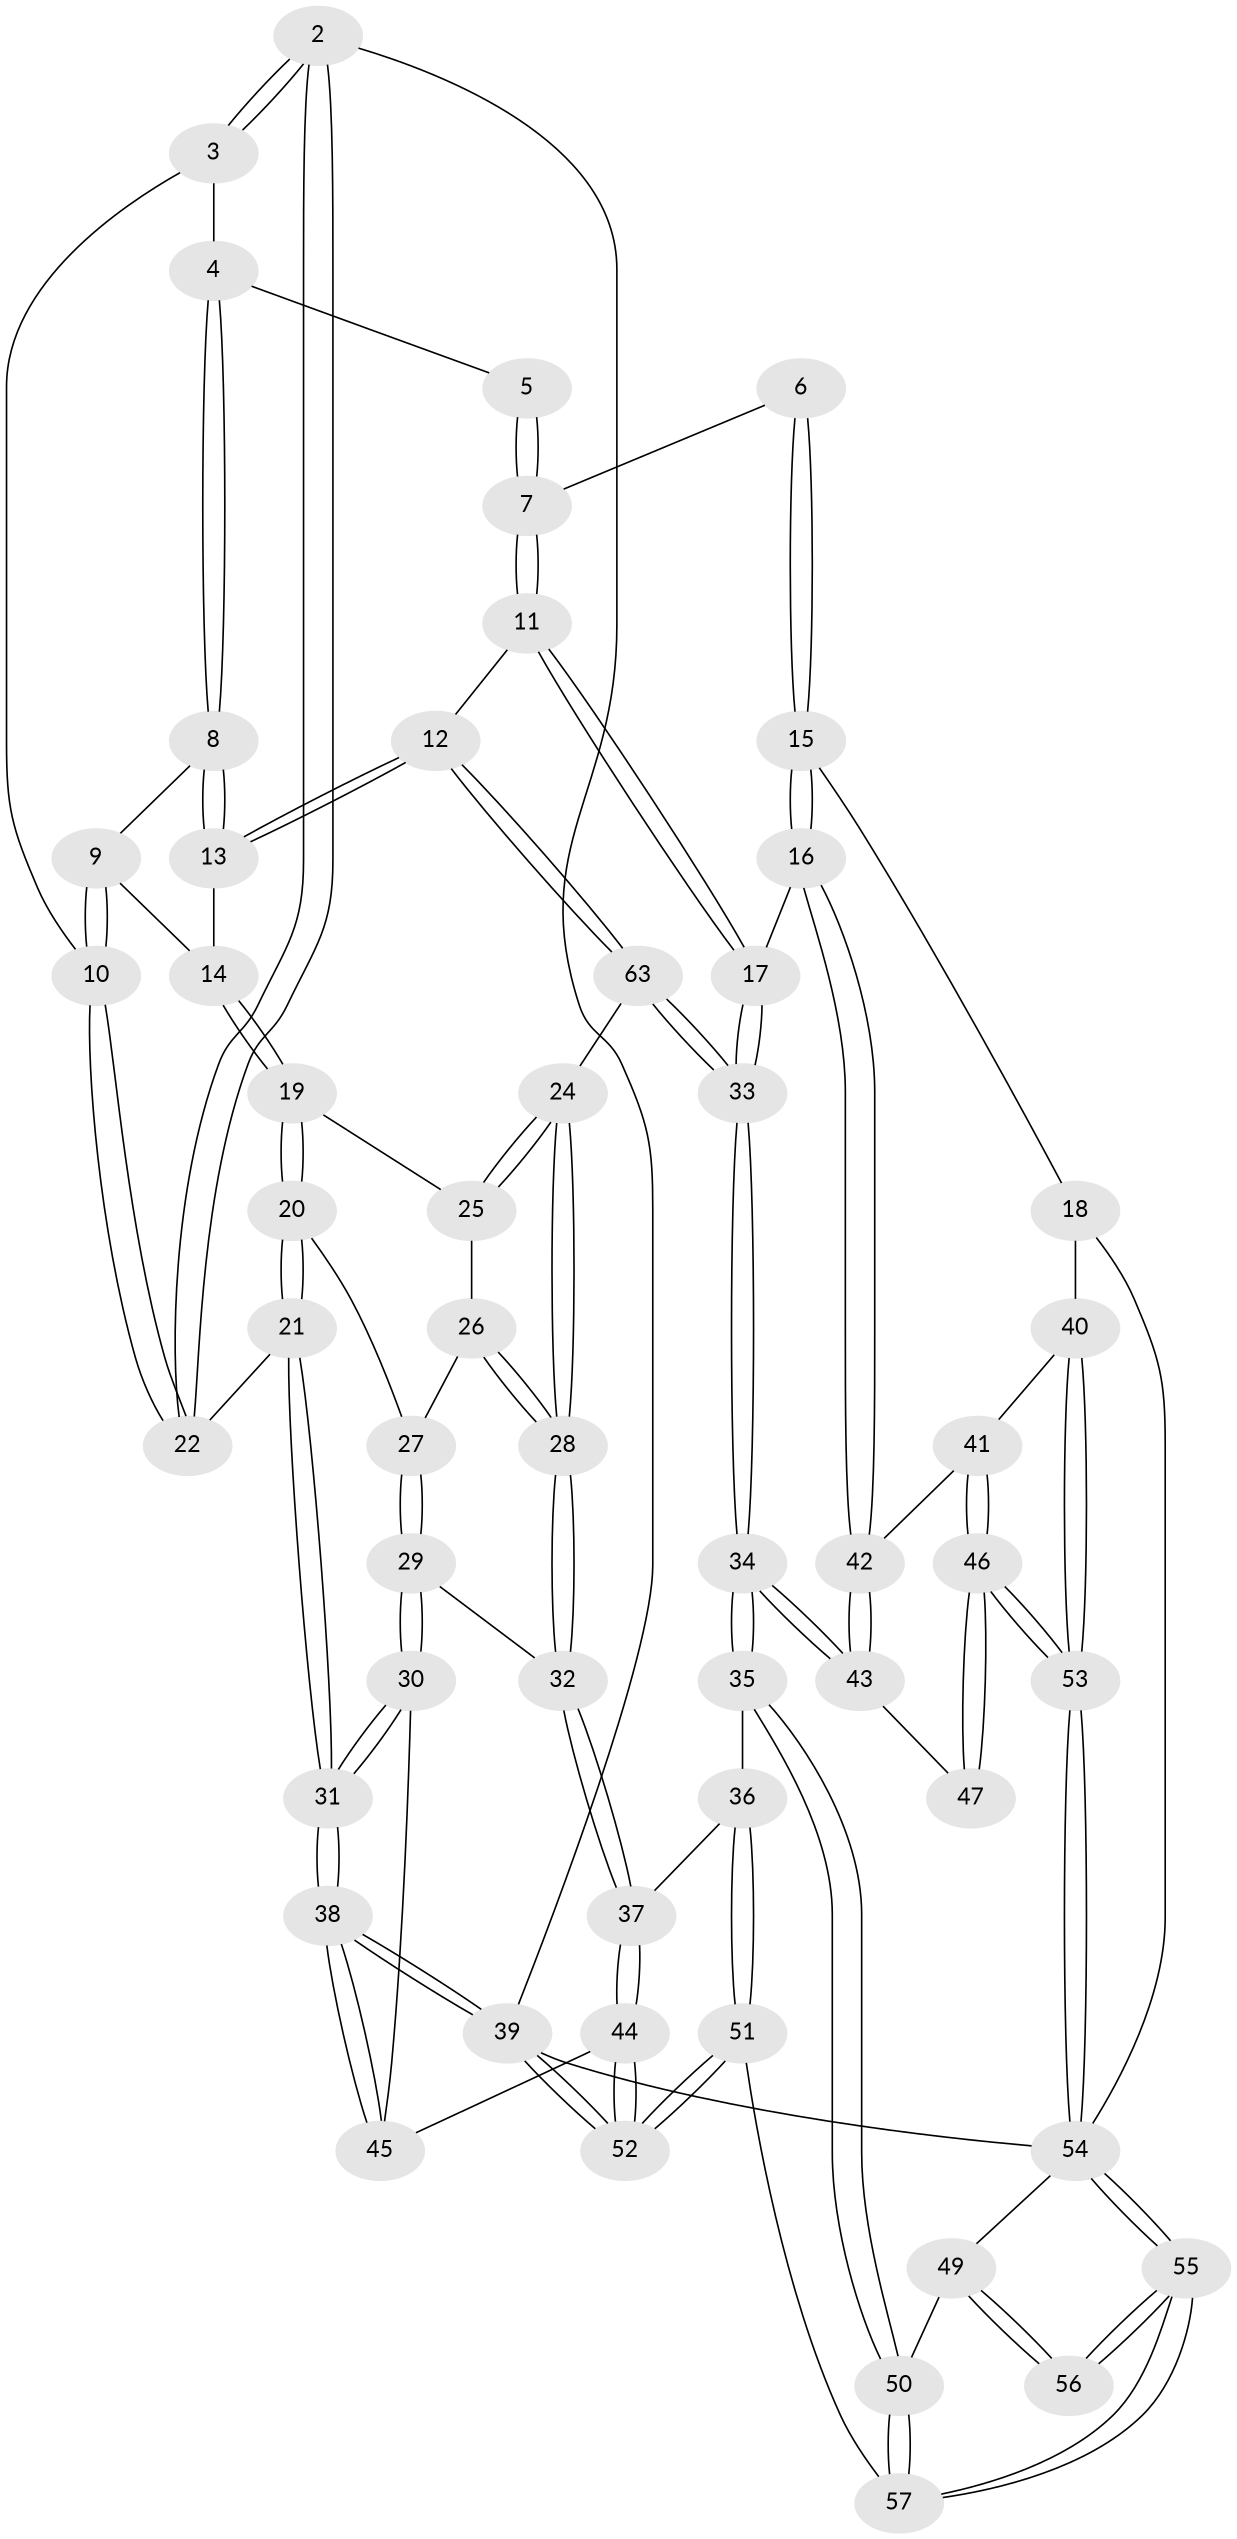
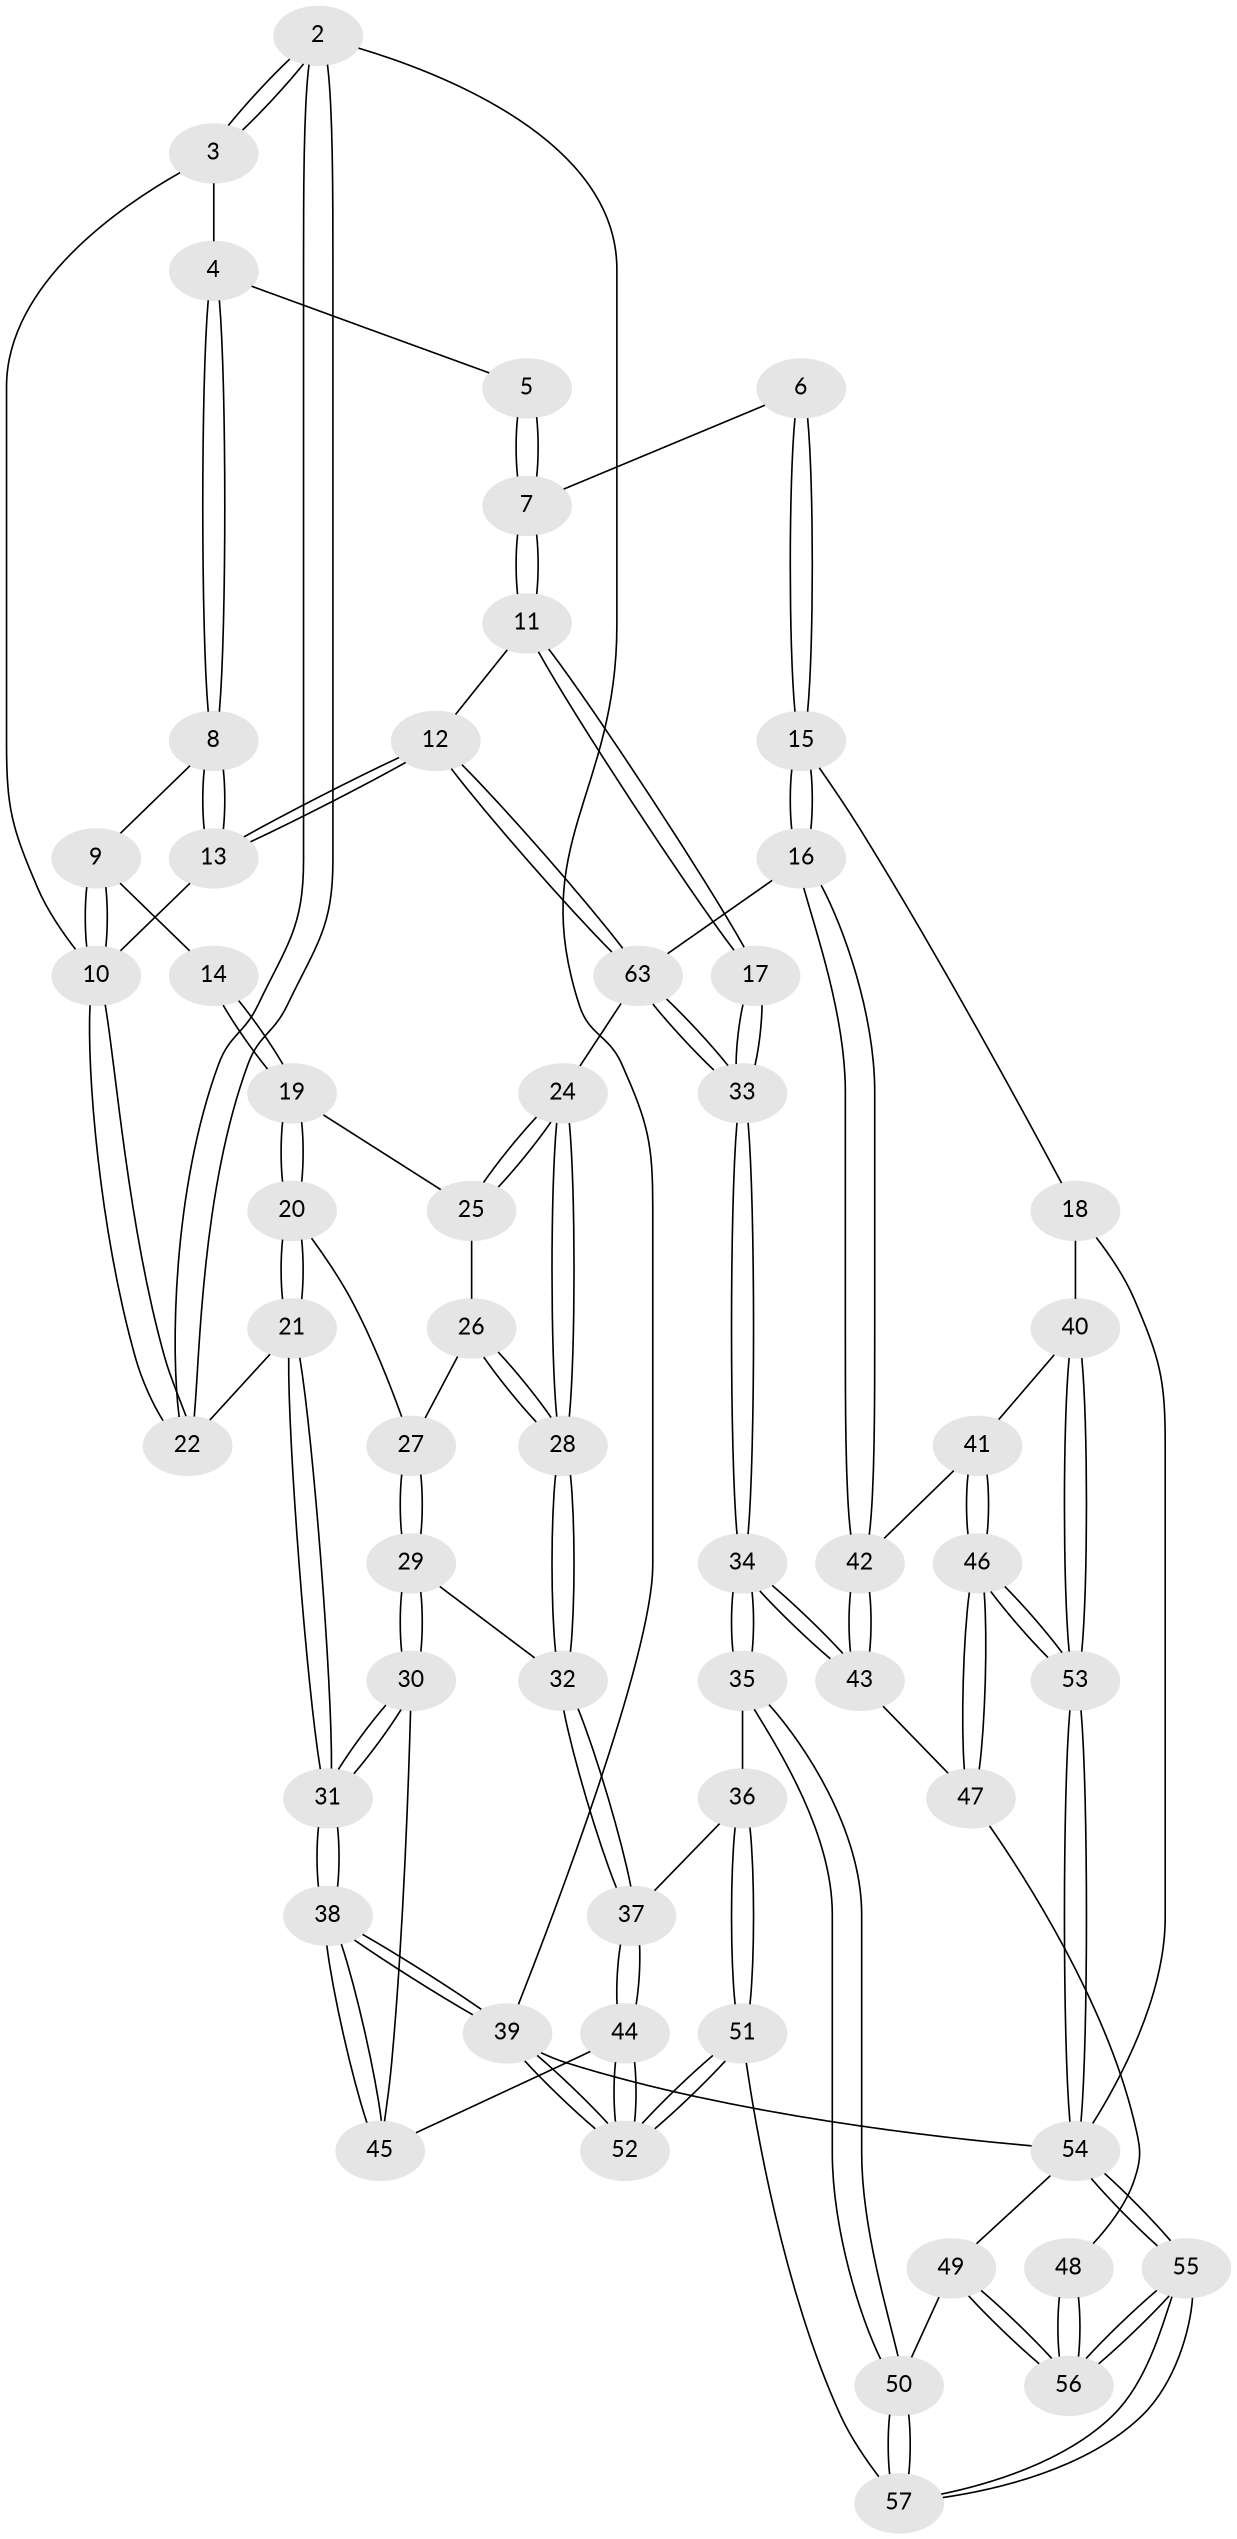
edge "13" -- "14": now "13" -- "10"
edge "16" -- "17": now "16" -- "63"
node "48": added
